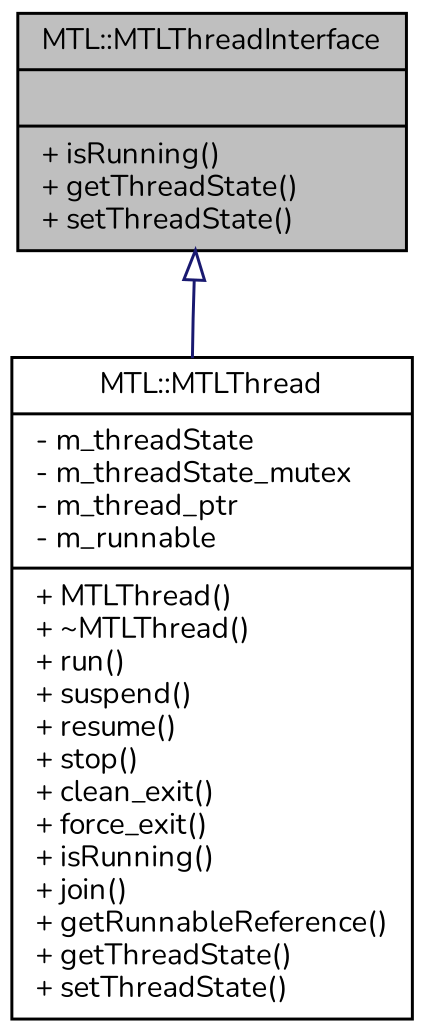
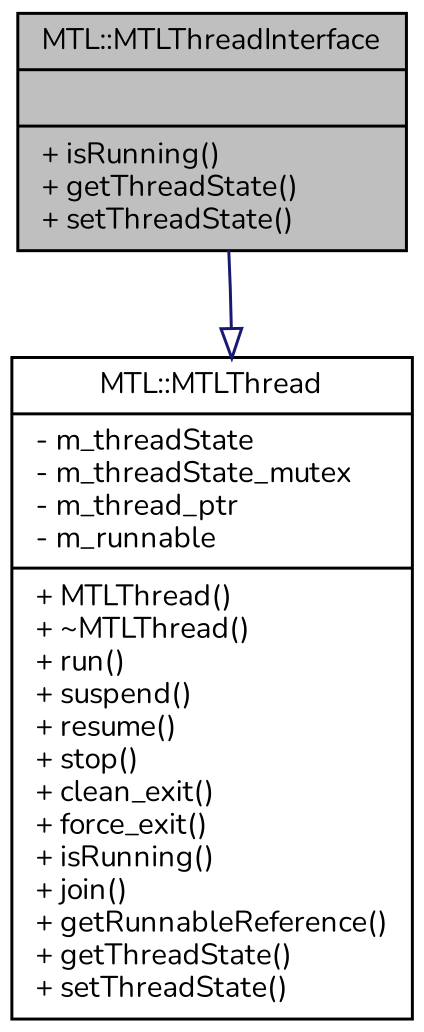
edge "MTL::MTLThread" -> "MTL::MTLThreadInterface": reversed
